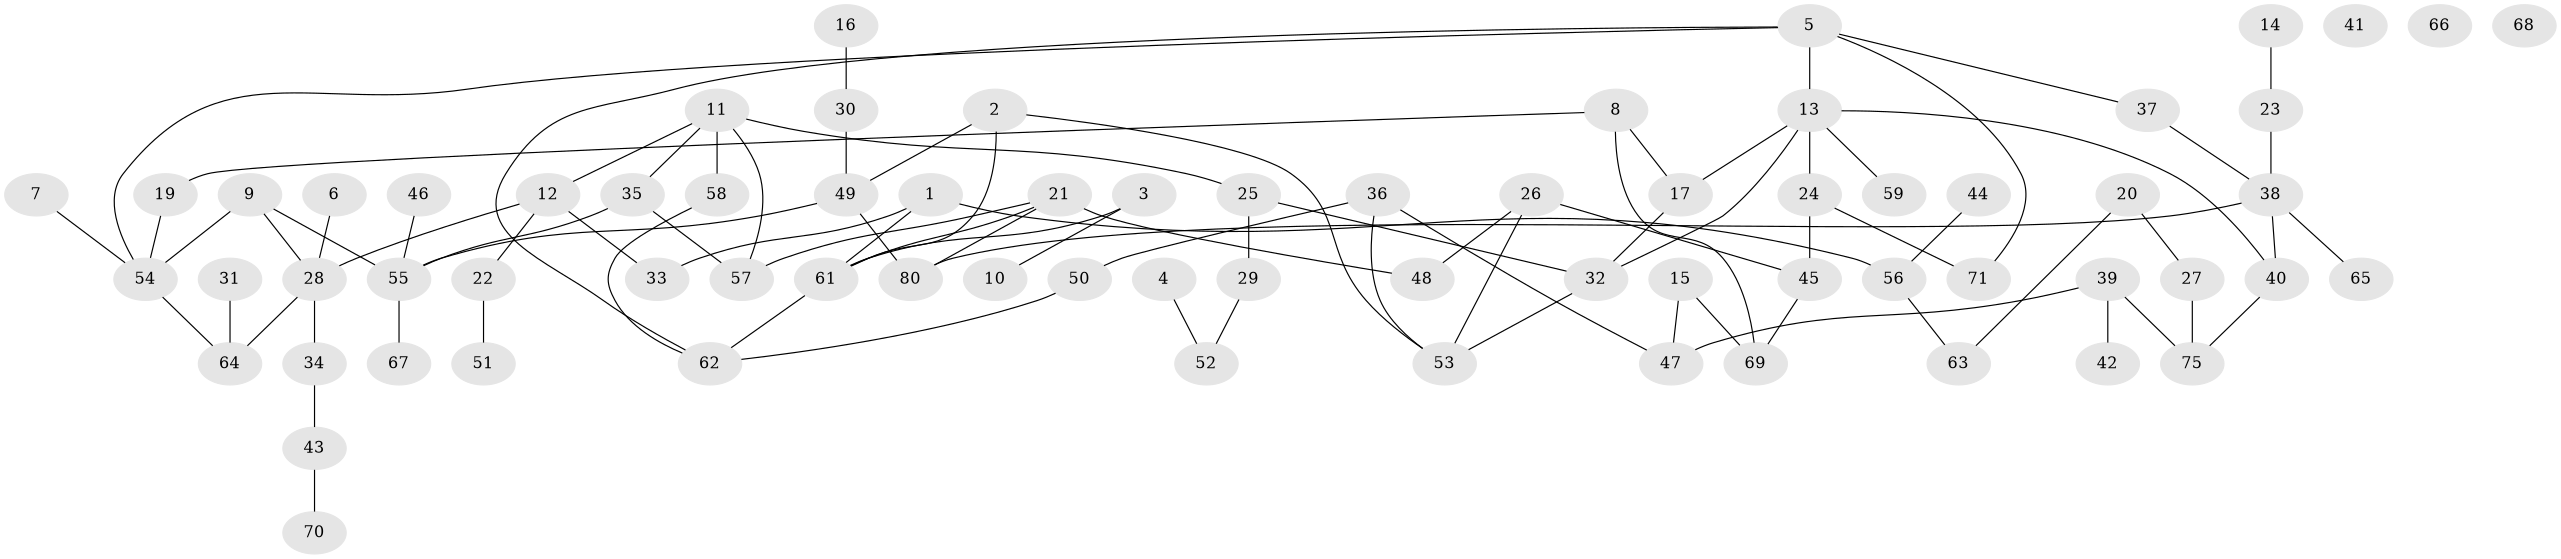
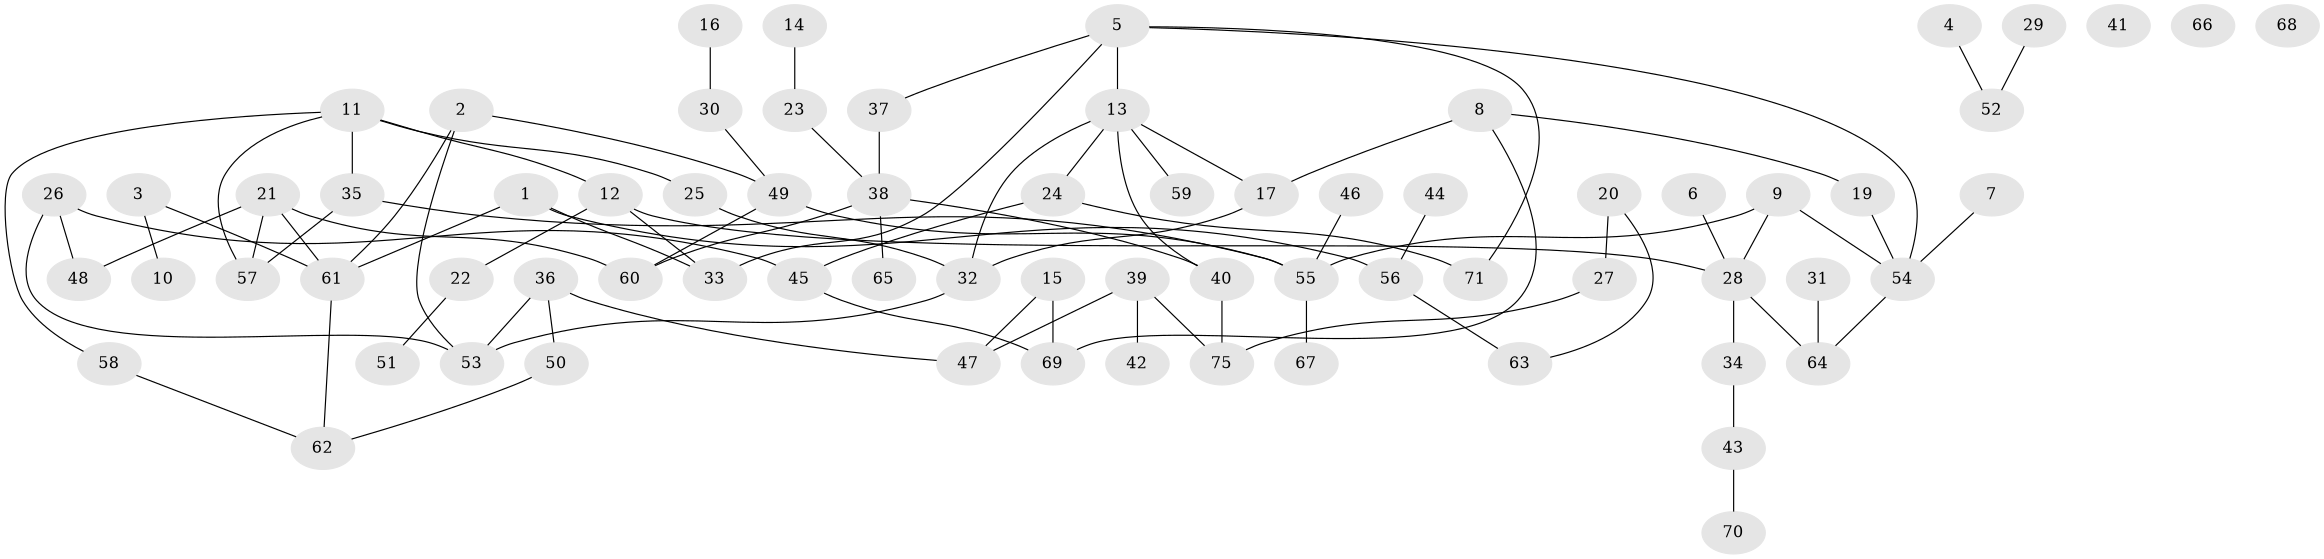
edge "5" -- "62": now "5" -- "33"
edge "25" -- "29": removed
node "80": label "80" -> "60"
